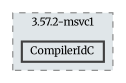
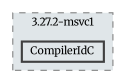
cluster "3.57.2-msvc1": label "3.57.2-msvc1" -> "3.27.2-msvc1"
